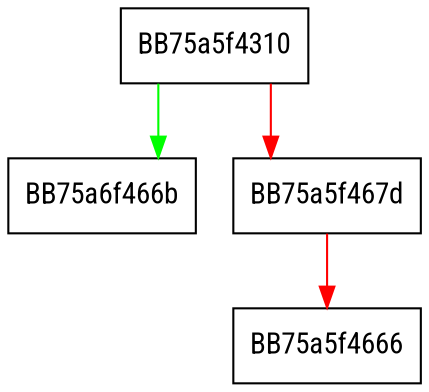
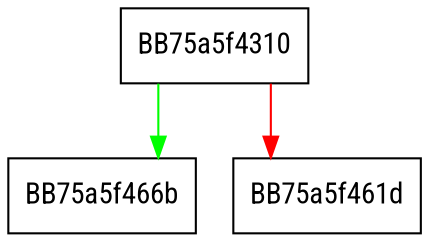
node "BB75a6f466b": label "BB75a6f466b" -> "BB75a5f466b"
node "BB75a5f467d": label "BB75a5f467d" -> "BB75a5f461d"
node "BB75a5f4666": removed
